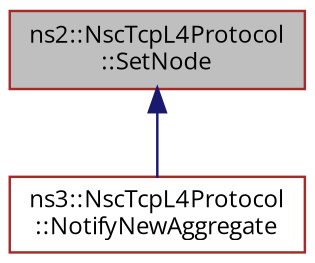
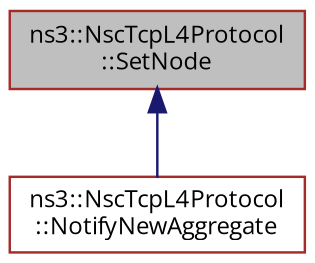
node "ns2::NscTcpL4Protocol ::SetNode": label "ns2::NscTcpL4Protocol ::SetNode" -> "ns3::NscTcpL4Protocol ::SetNode"
